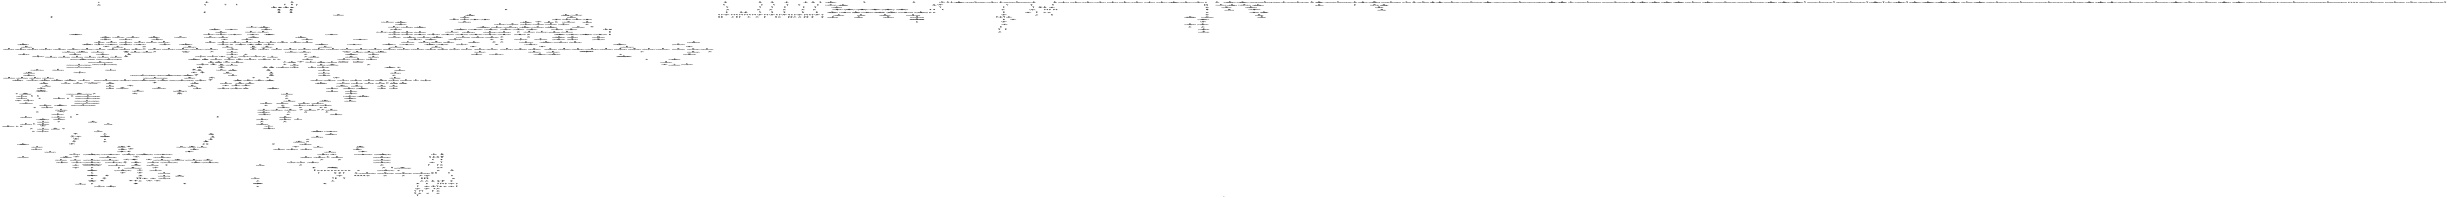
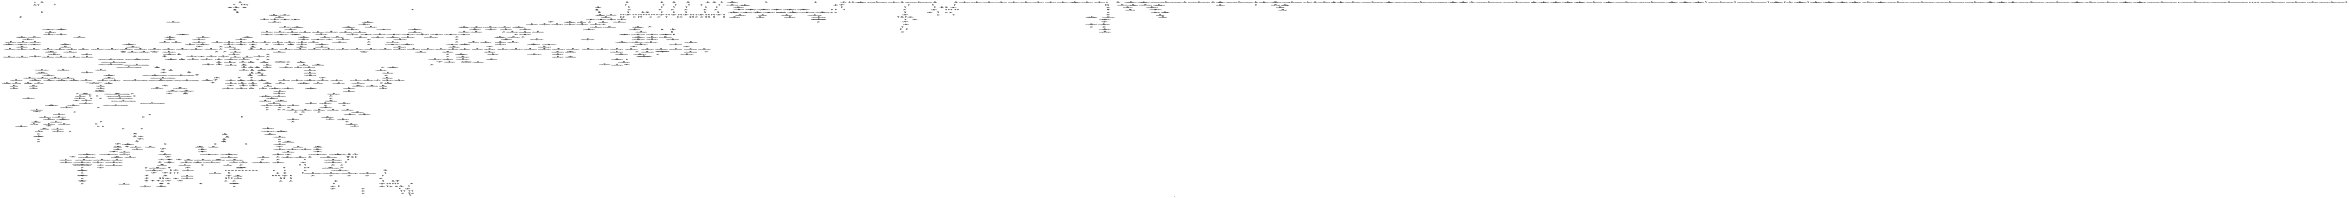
node "NodeID: 426": added
